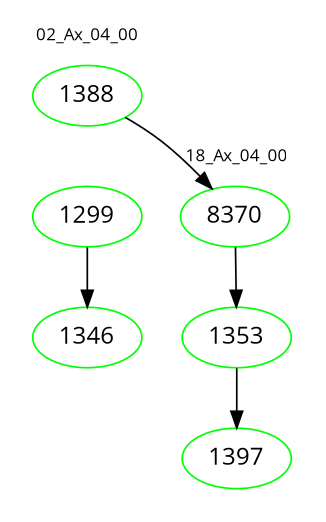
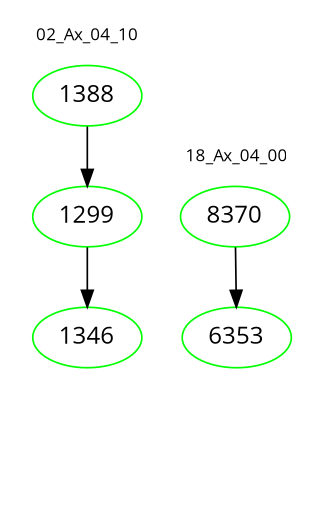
cluster "02_Ax_04_00": label "02_Ax_04_00" -> "02_Ax_04_10"
edge "1388" -> "8370": now "1388" -> "1299"
node "1353": label "1353" -> "6353"
node "1397": removed
